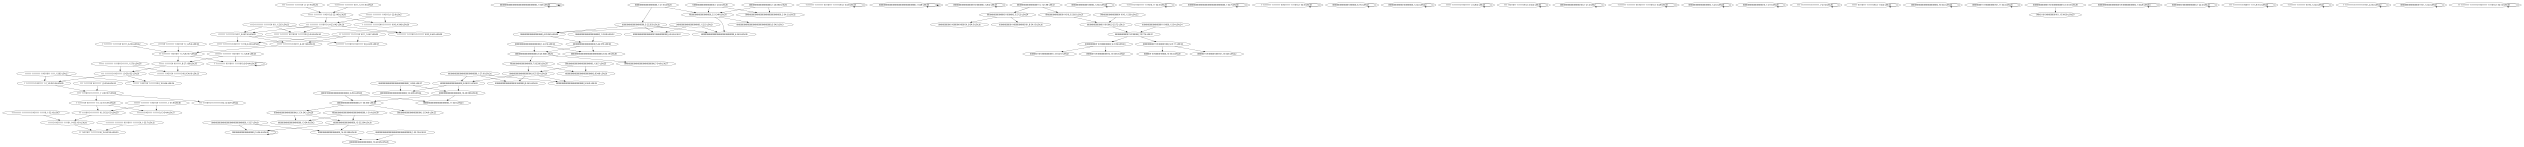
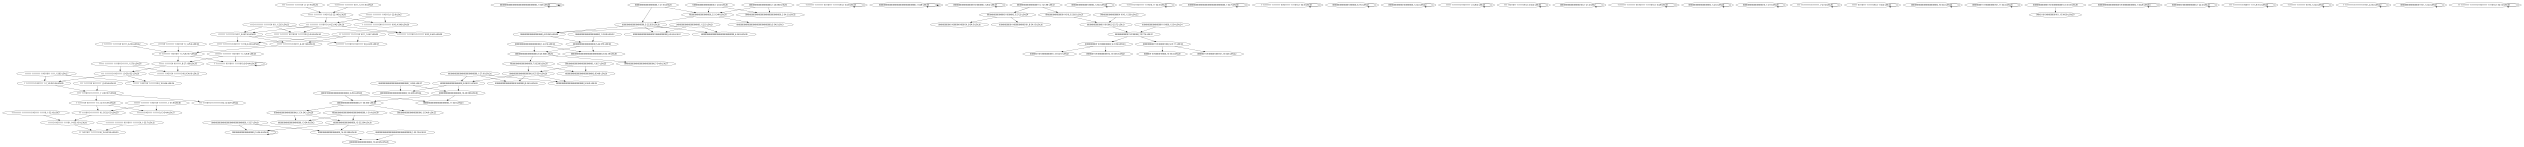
edge "00000000000000000000_2-21:349-LEN:20" -> "000000000000000000000000000000_4-34:9-LEN:30": now "00000000000000000000_2-21:349-LEN:20" -> "00000000000000000000_3-22:353-LEN:20"
